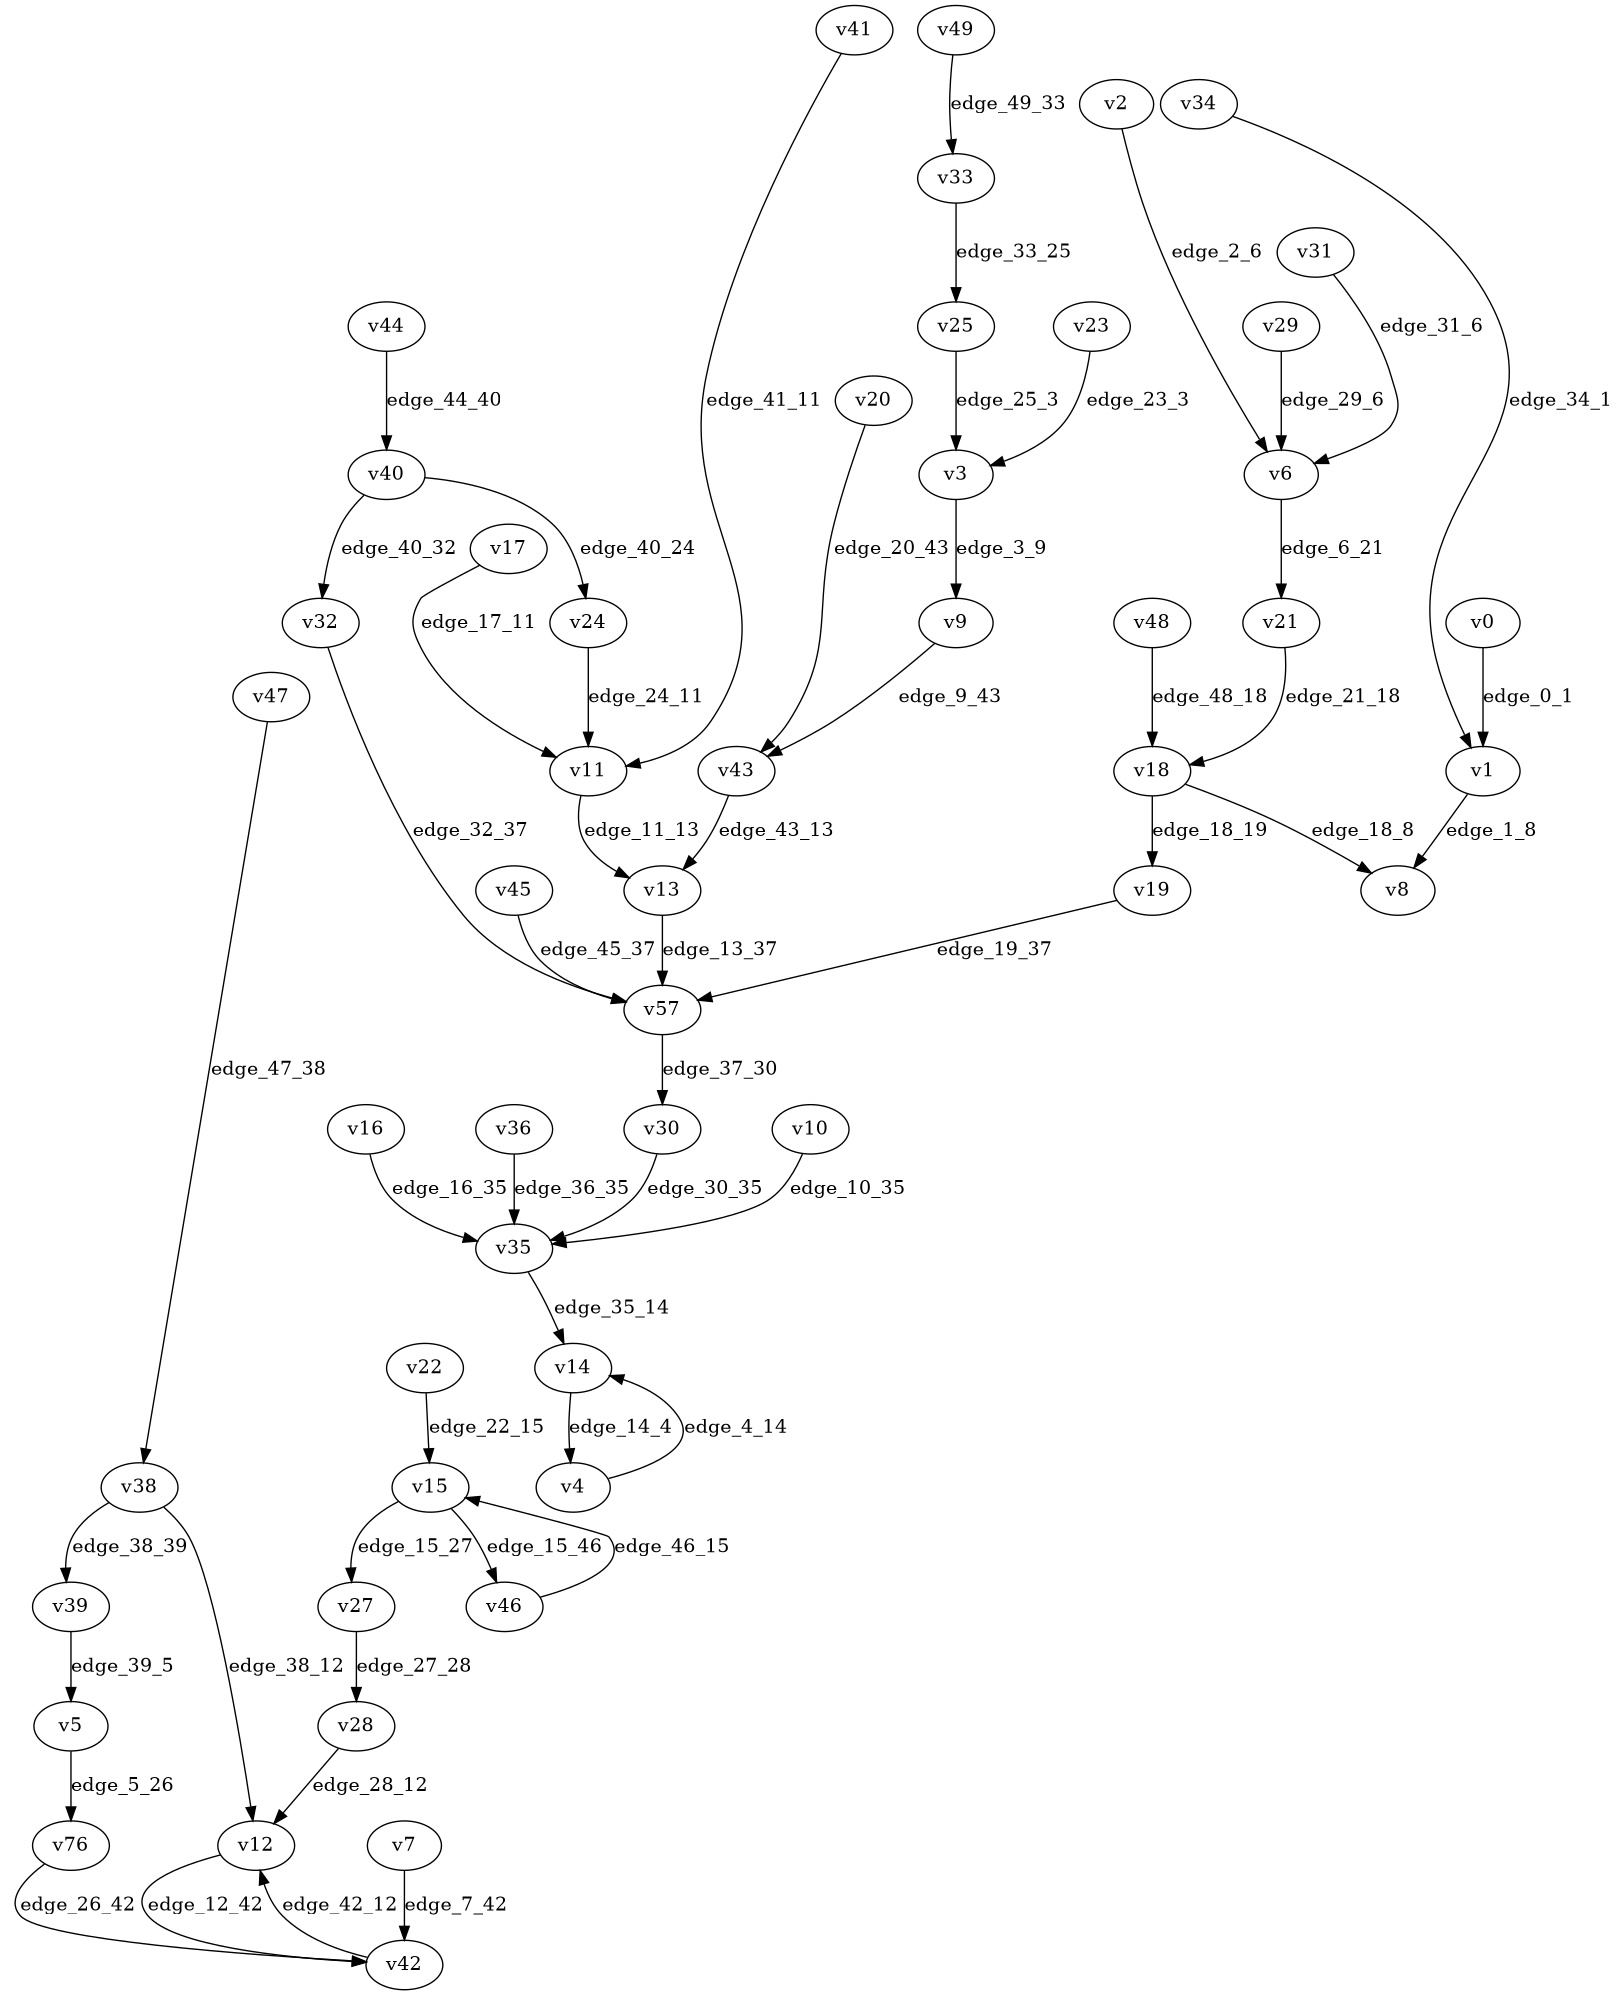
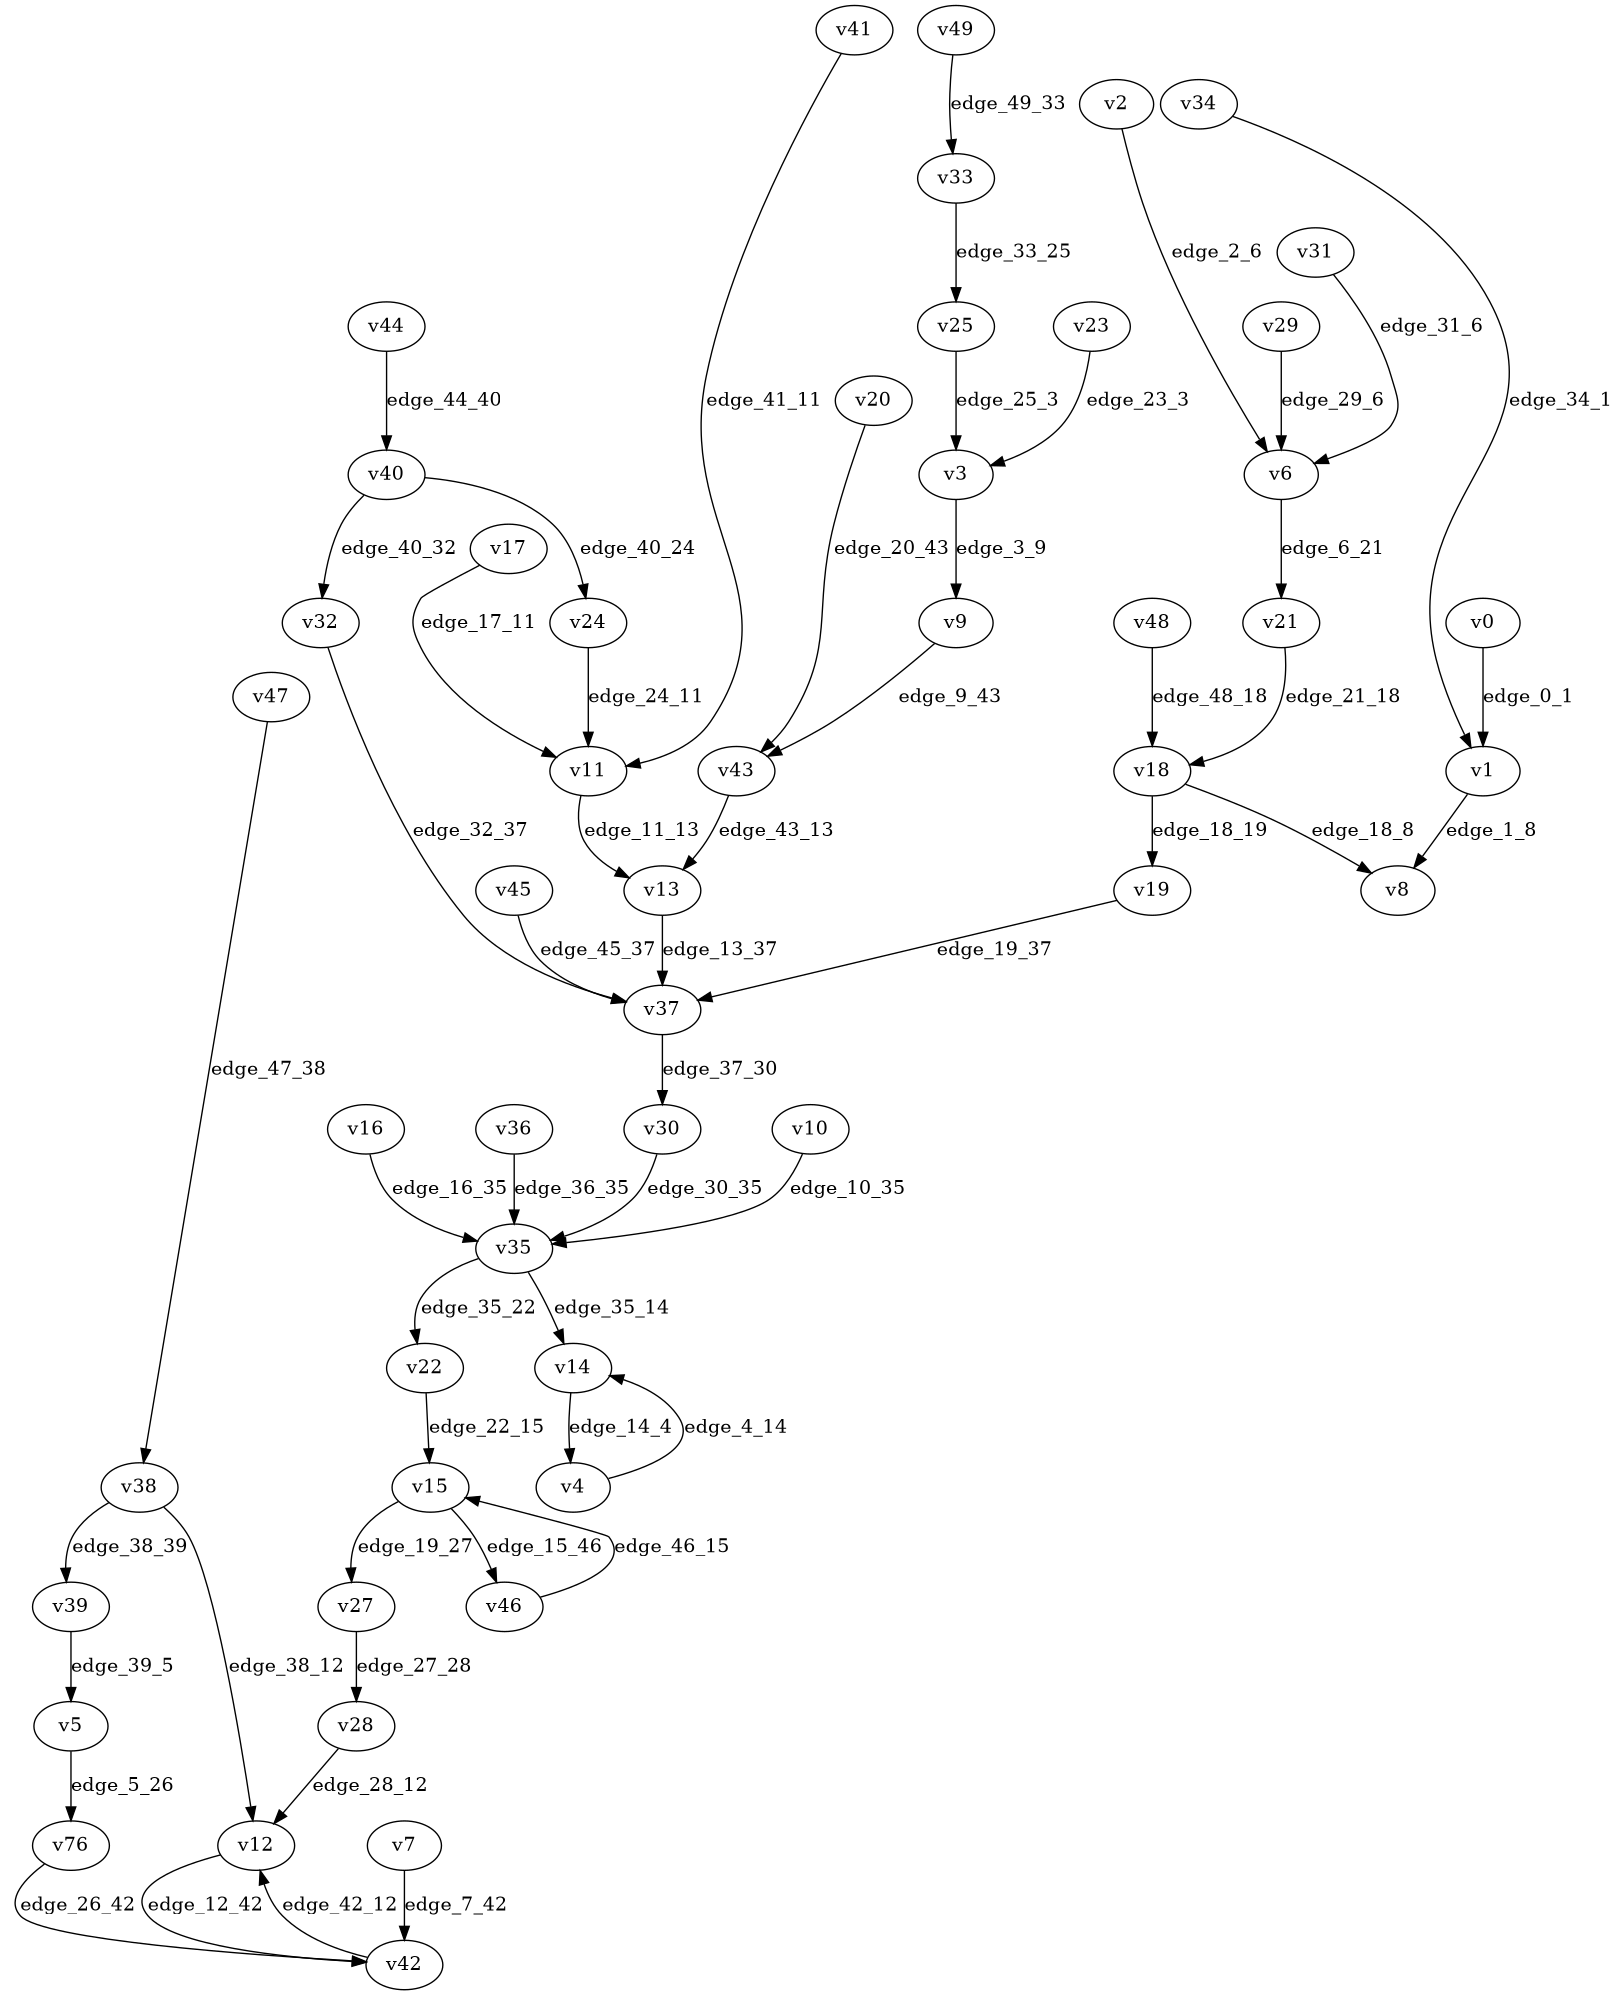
node "v57": label "v57" -> "v37"
edge "v35" -> "v22": added, label "edge_35_22"
edge "v15" -> "v27": label "edge_15_27" -> "edge_19_27"
